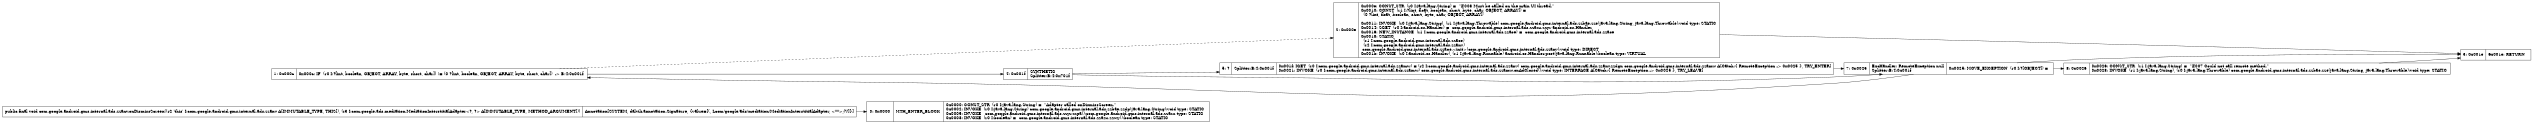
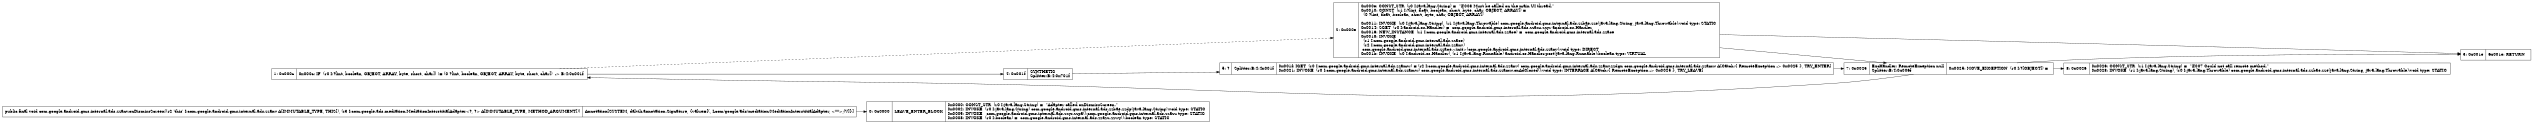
node "2: 0x000e": text "0x0018: STATIC" -> "0x0018: INVOKE"
edge "8: 0x0026" -> "3: 0x001e": removed
node "5: ?": text "Splitter:B:4:0x001f" -> "Splitter:B:4:4x001f"
node "7: 0x0025": text "Splitter:B:4:0x001f" -> "Splitter:B:4:0x006f"
edge "4: 0x001f" -> "7: 0x0025": now "2: 0x000e" -> "7: 0x0025"
node "0: 0x0000": text "MTH_ENTER_BLOCK" -> "LEAVE_ENTER_BLOCK"
